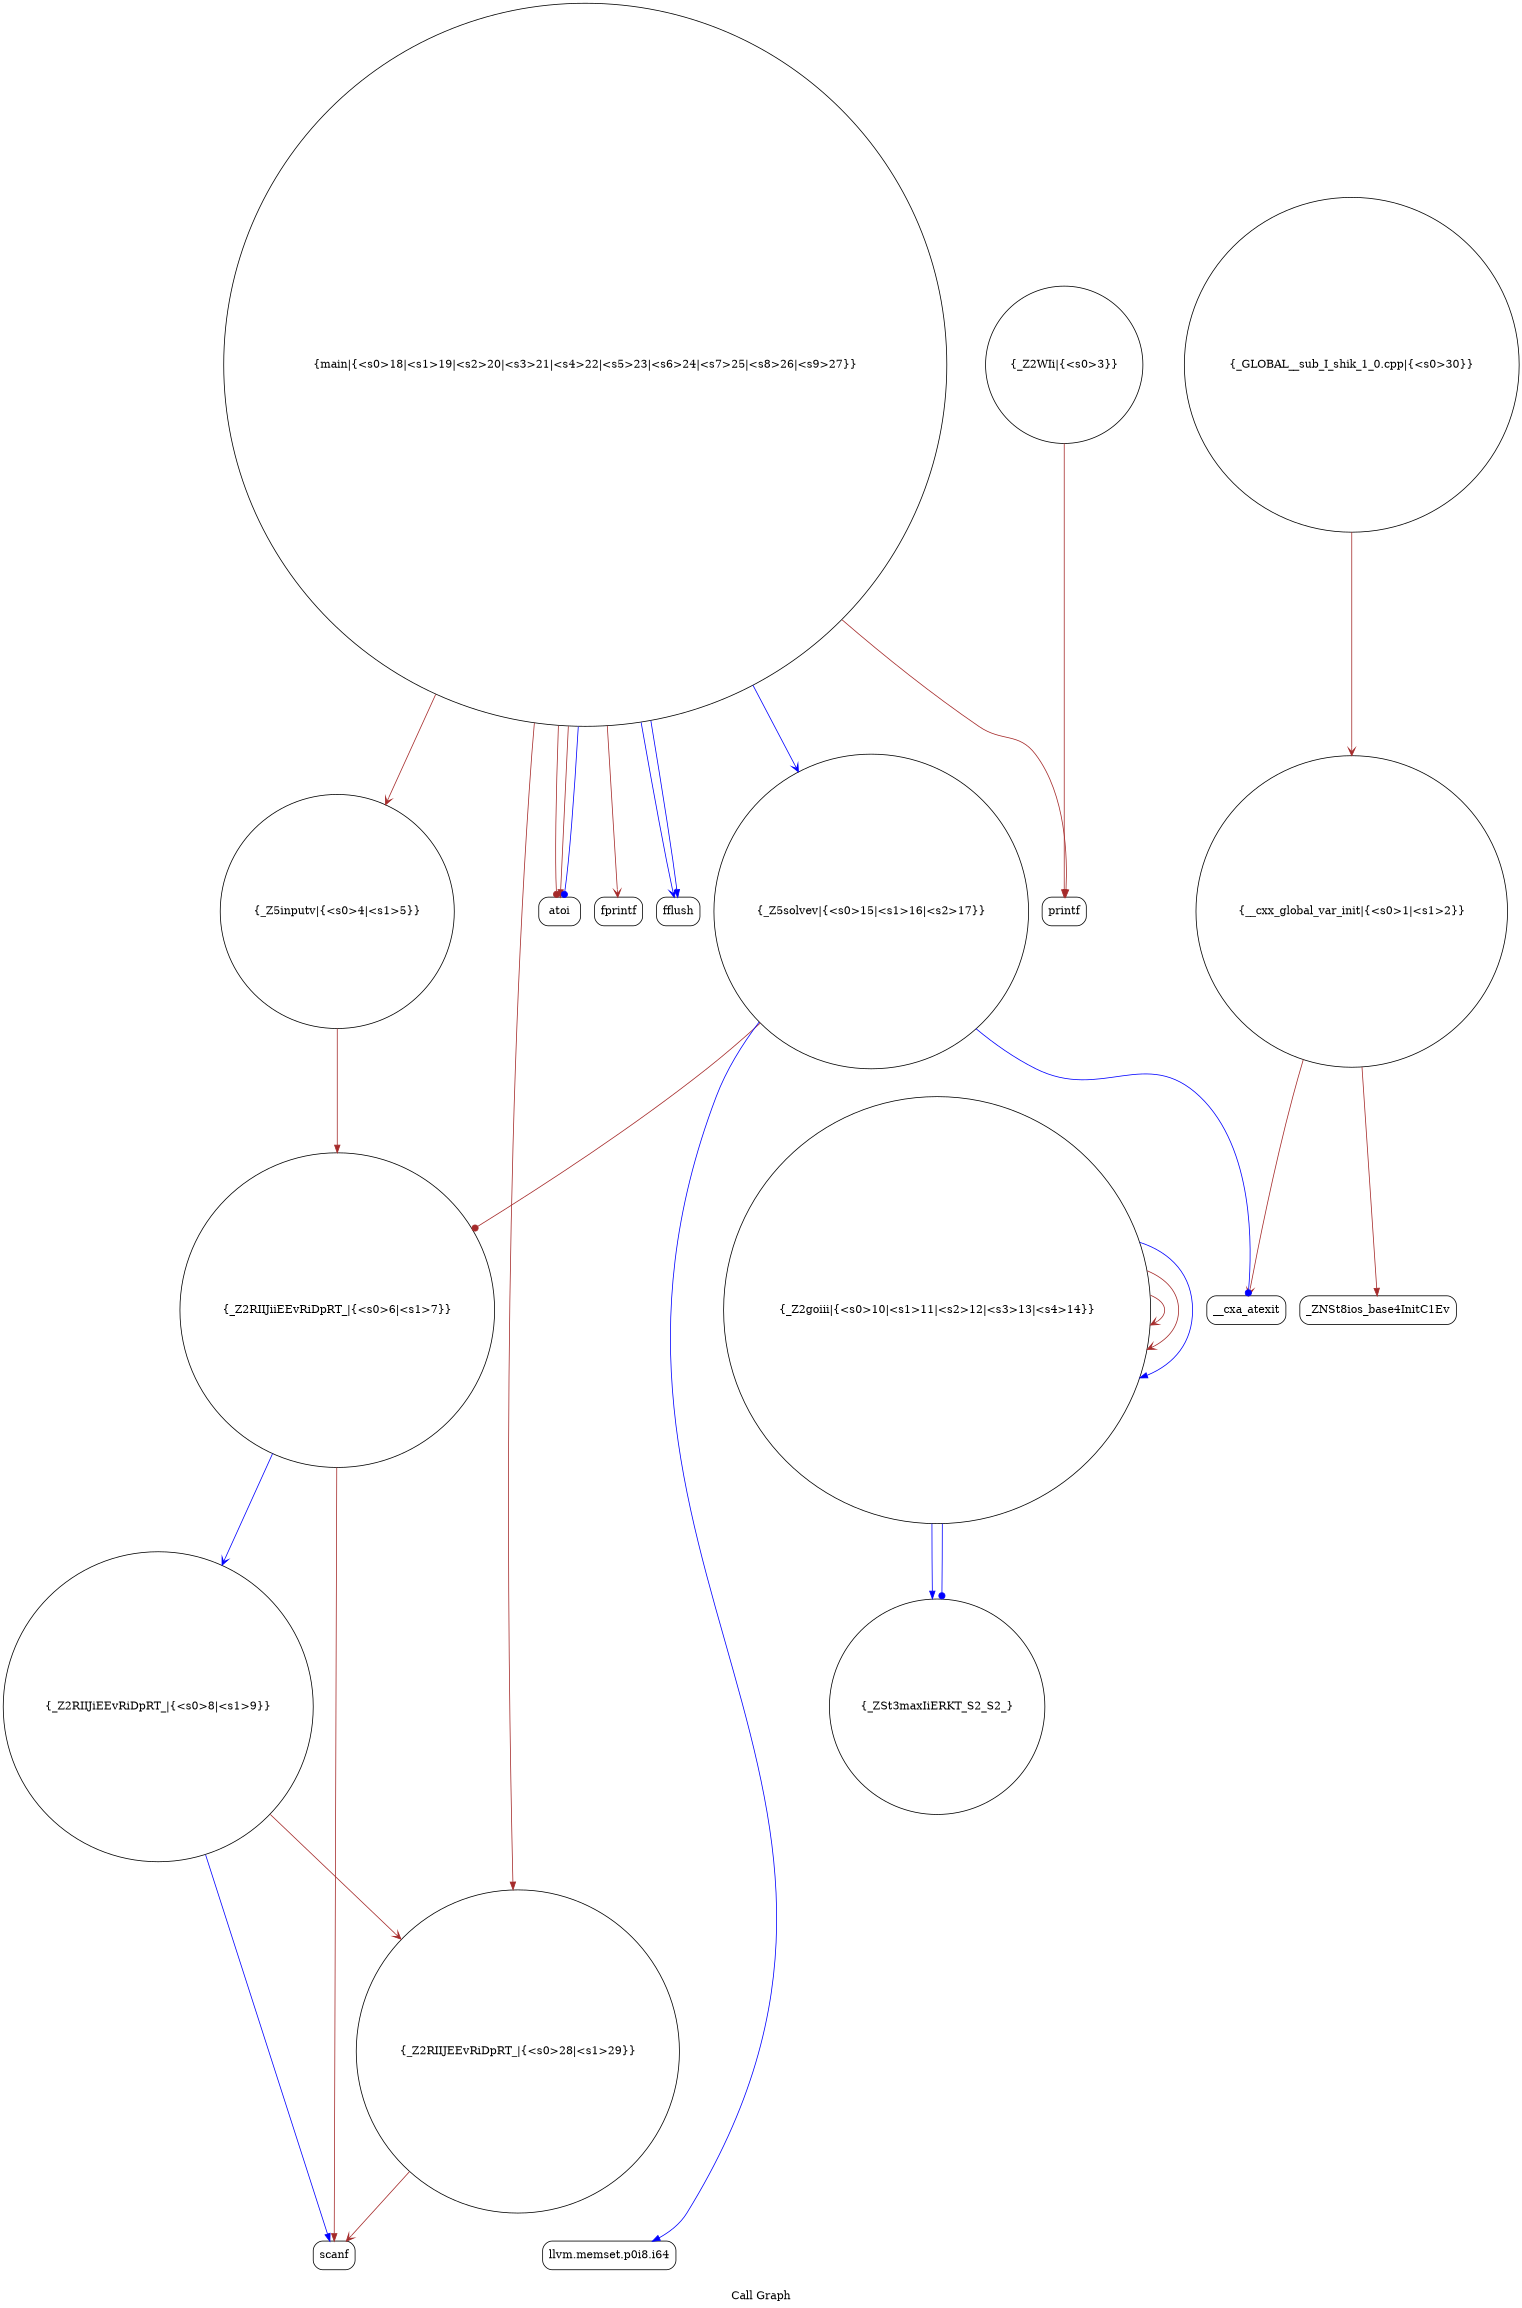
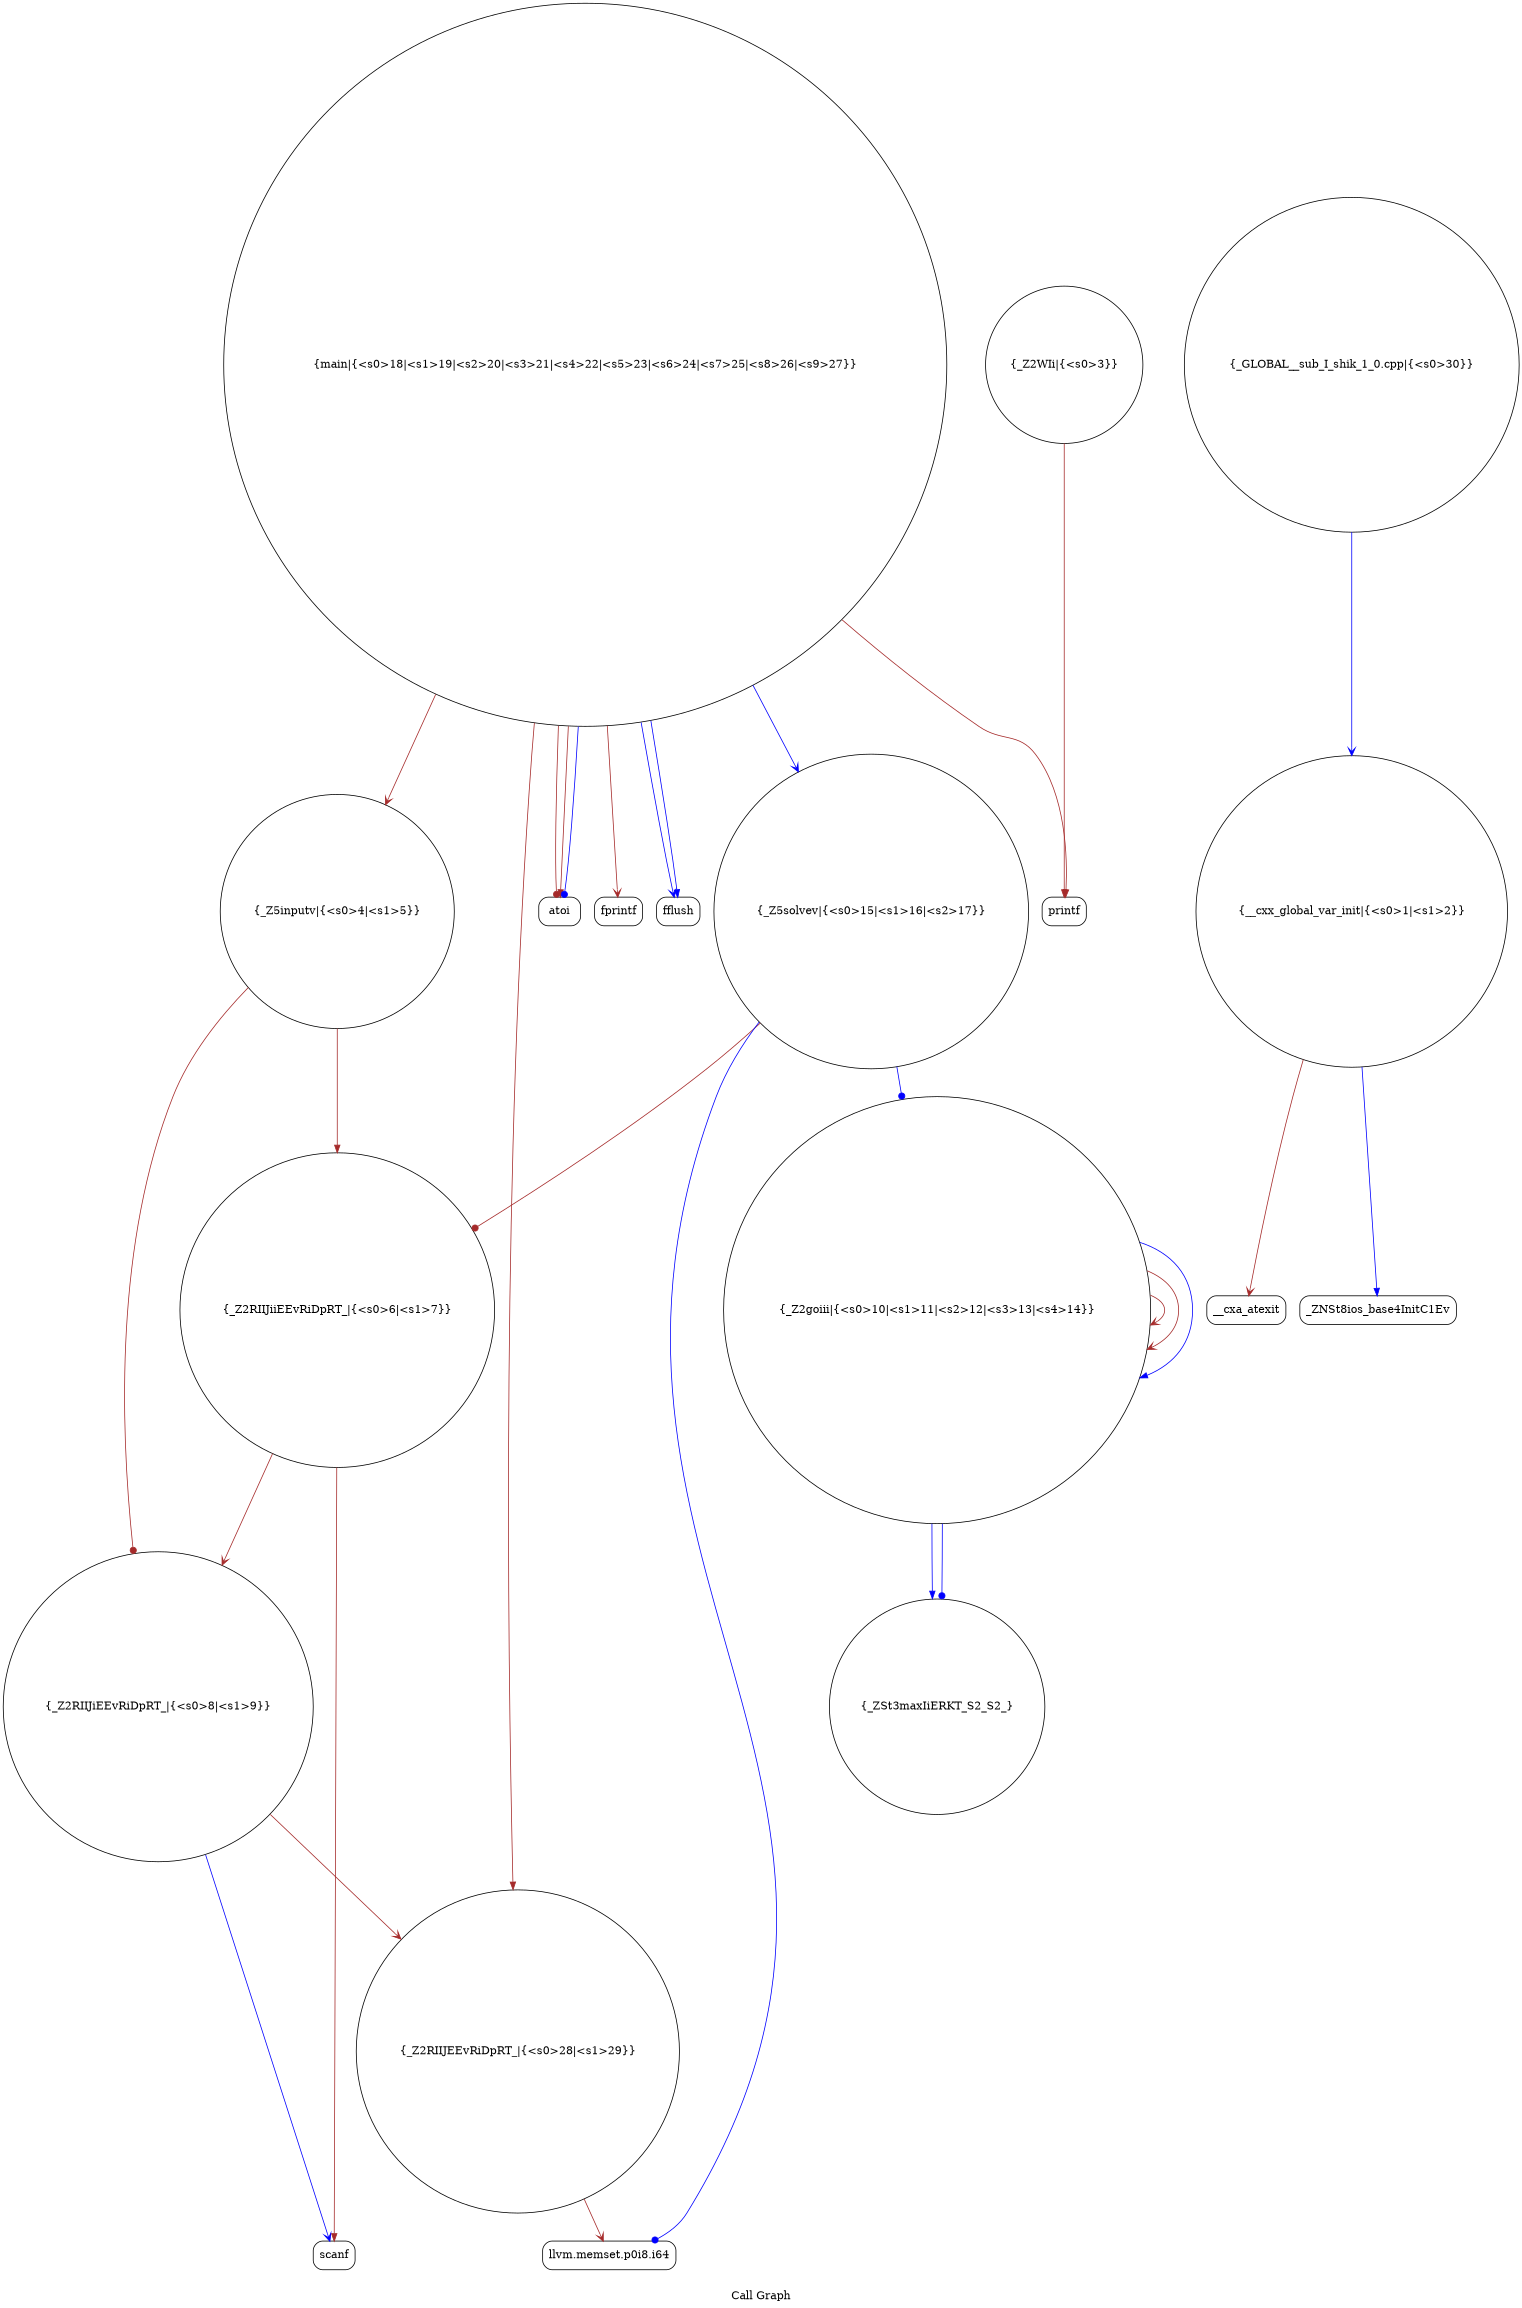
edge "{_GLOBAL__sub_I_shik_1_0.cpp|{<s0>30}}" -> "{__cxx_global_var_init|{<s0>1|<s1>2}}": color brown -> blue
edge "{_Z5solvev|{<s0>15|<s1>16|<s2>17}}" -> "__cxa_atexit": now "{_Z5solvev|{<s0>15|<s1>16|<s2>17}}" -> "{_Z2goiii|{<s0>10|<s1>11|<s2>12|<s3>13|<s4>14}}"
edge "{__cxx_global_var_init|{<s0>1|<s1>2}}" -> "_ZNSt8ios_base4InitC1Ev": color brown -> blue
edge "{_Z5inputv|{<s0>4|<s1>5}}" -> "{_Z2RIIJiEEvRiDpRT_|{<s0>8|<s1>9}}": added
edge "{_Z2RIIJiiEEvRiDpRT_|{<s0>6|<s1>7}}" -> "{_Z2RIIJiEEvRiDpRT_|{<s0>8|<s1>9}}": color blue -> brown
edge "{_Z5solvev|{<s0>15|<s1>16|<s2>17}}" -> "llvm.memset.p0i8.i64": arrowhead normal -> dot
edge "{_Z2RIIJiEEvRiDpRT_|{<s0>8|<s1>9}}" -> "scanf": arrowhead normal -> vee
edge "{_Z2RIIJEEvRiDpRT_|{<s0>28|<s1>29}}" -> "scanf": now "{_Z2RIIJEEvRiDpRT_|{<s0>28|<s1>29}}" -> "llvm.memset.p0i8.i64"
